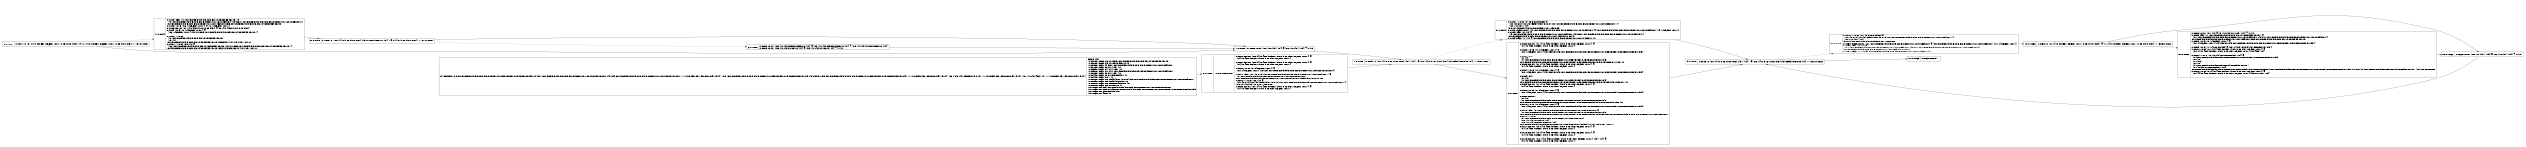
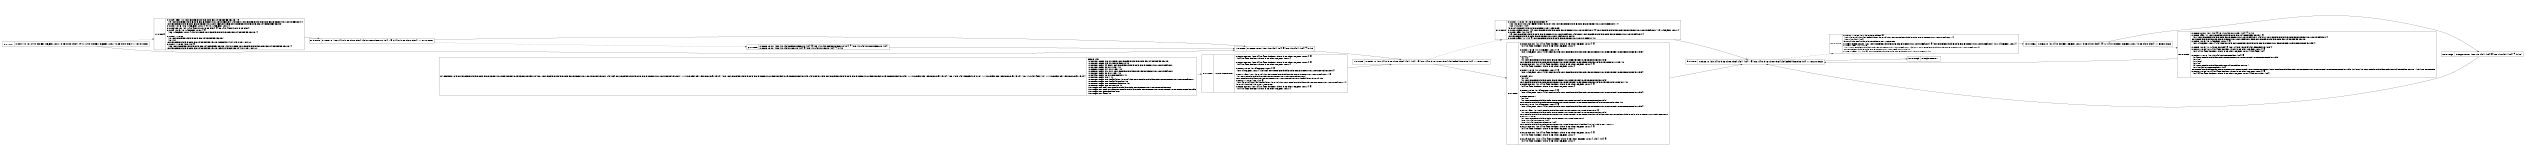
edge "12: 0x0058" -> "13: 0x0068": now "12: 0x0058" -> "9: 0x004a"
